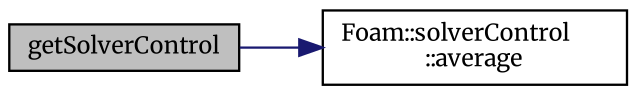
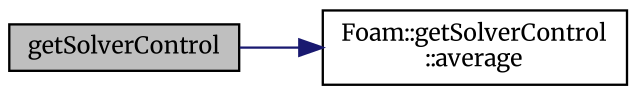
node "Foam::solverControl ::average": label "Foam::solverControl ::average" -> "Foam::getSolverControl ::average"
